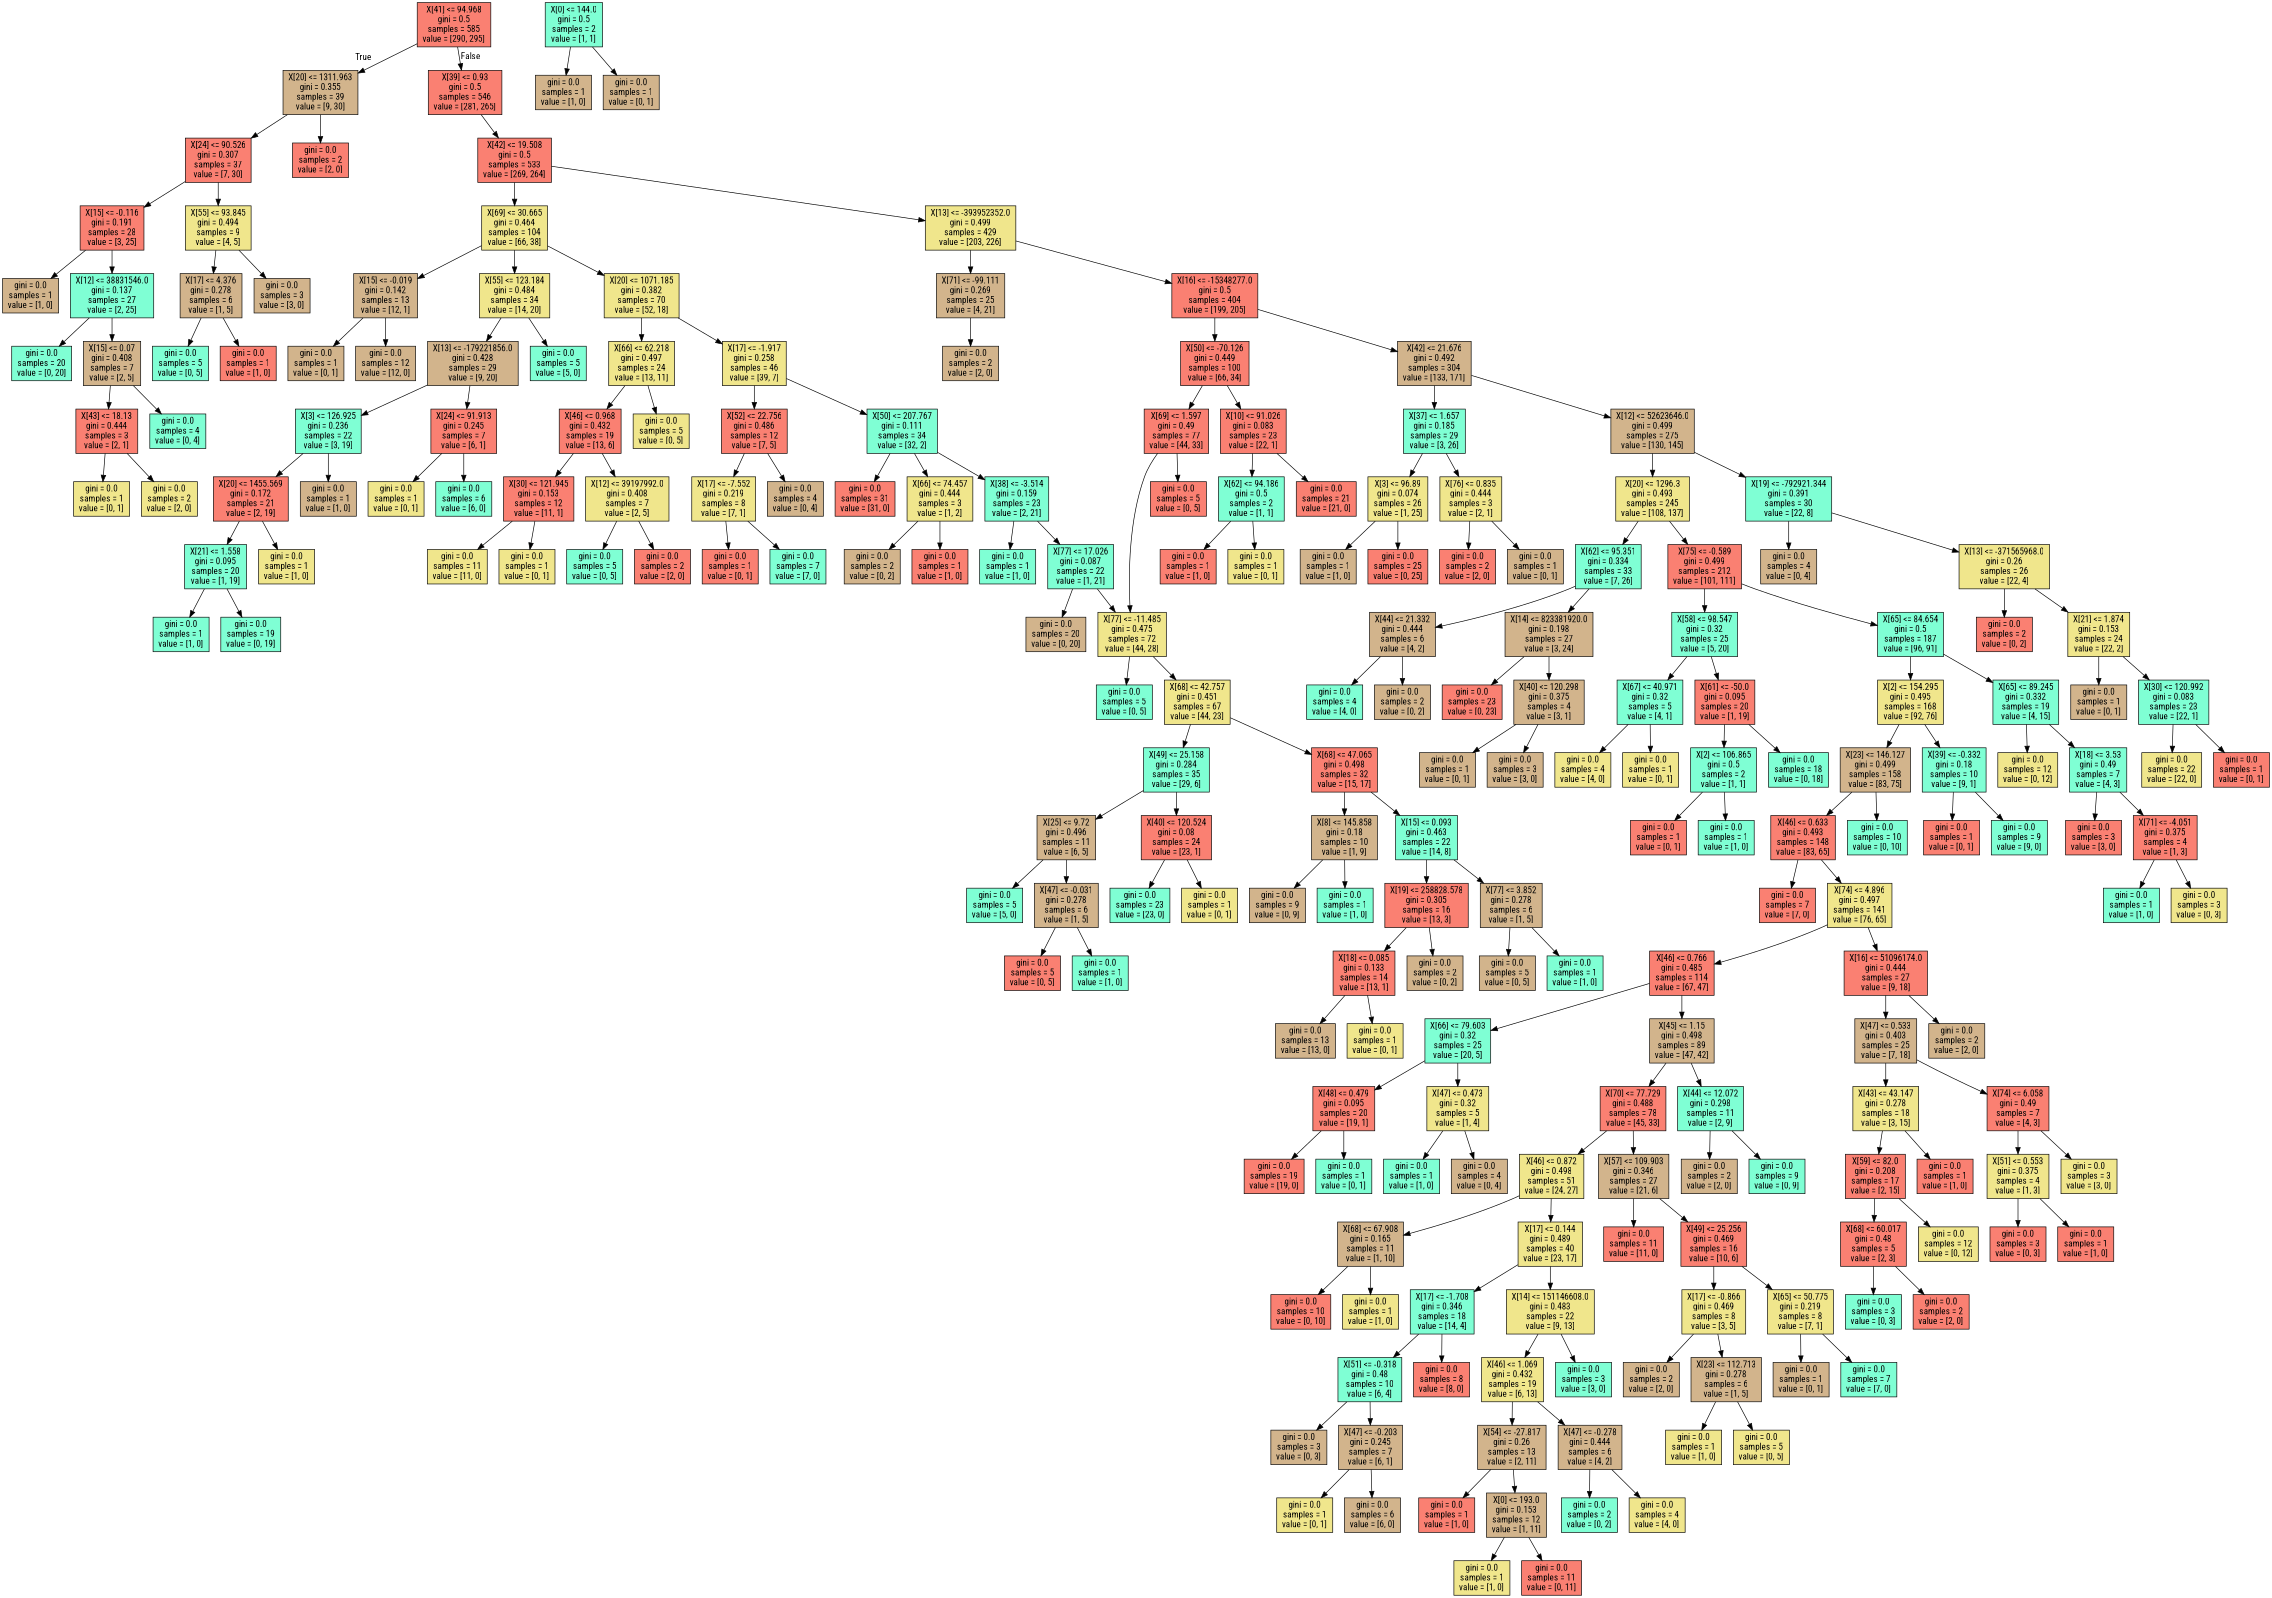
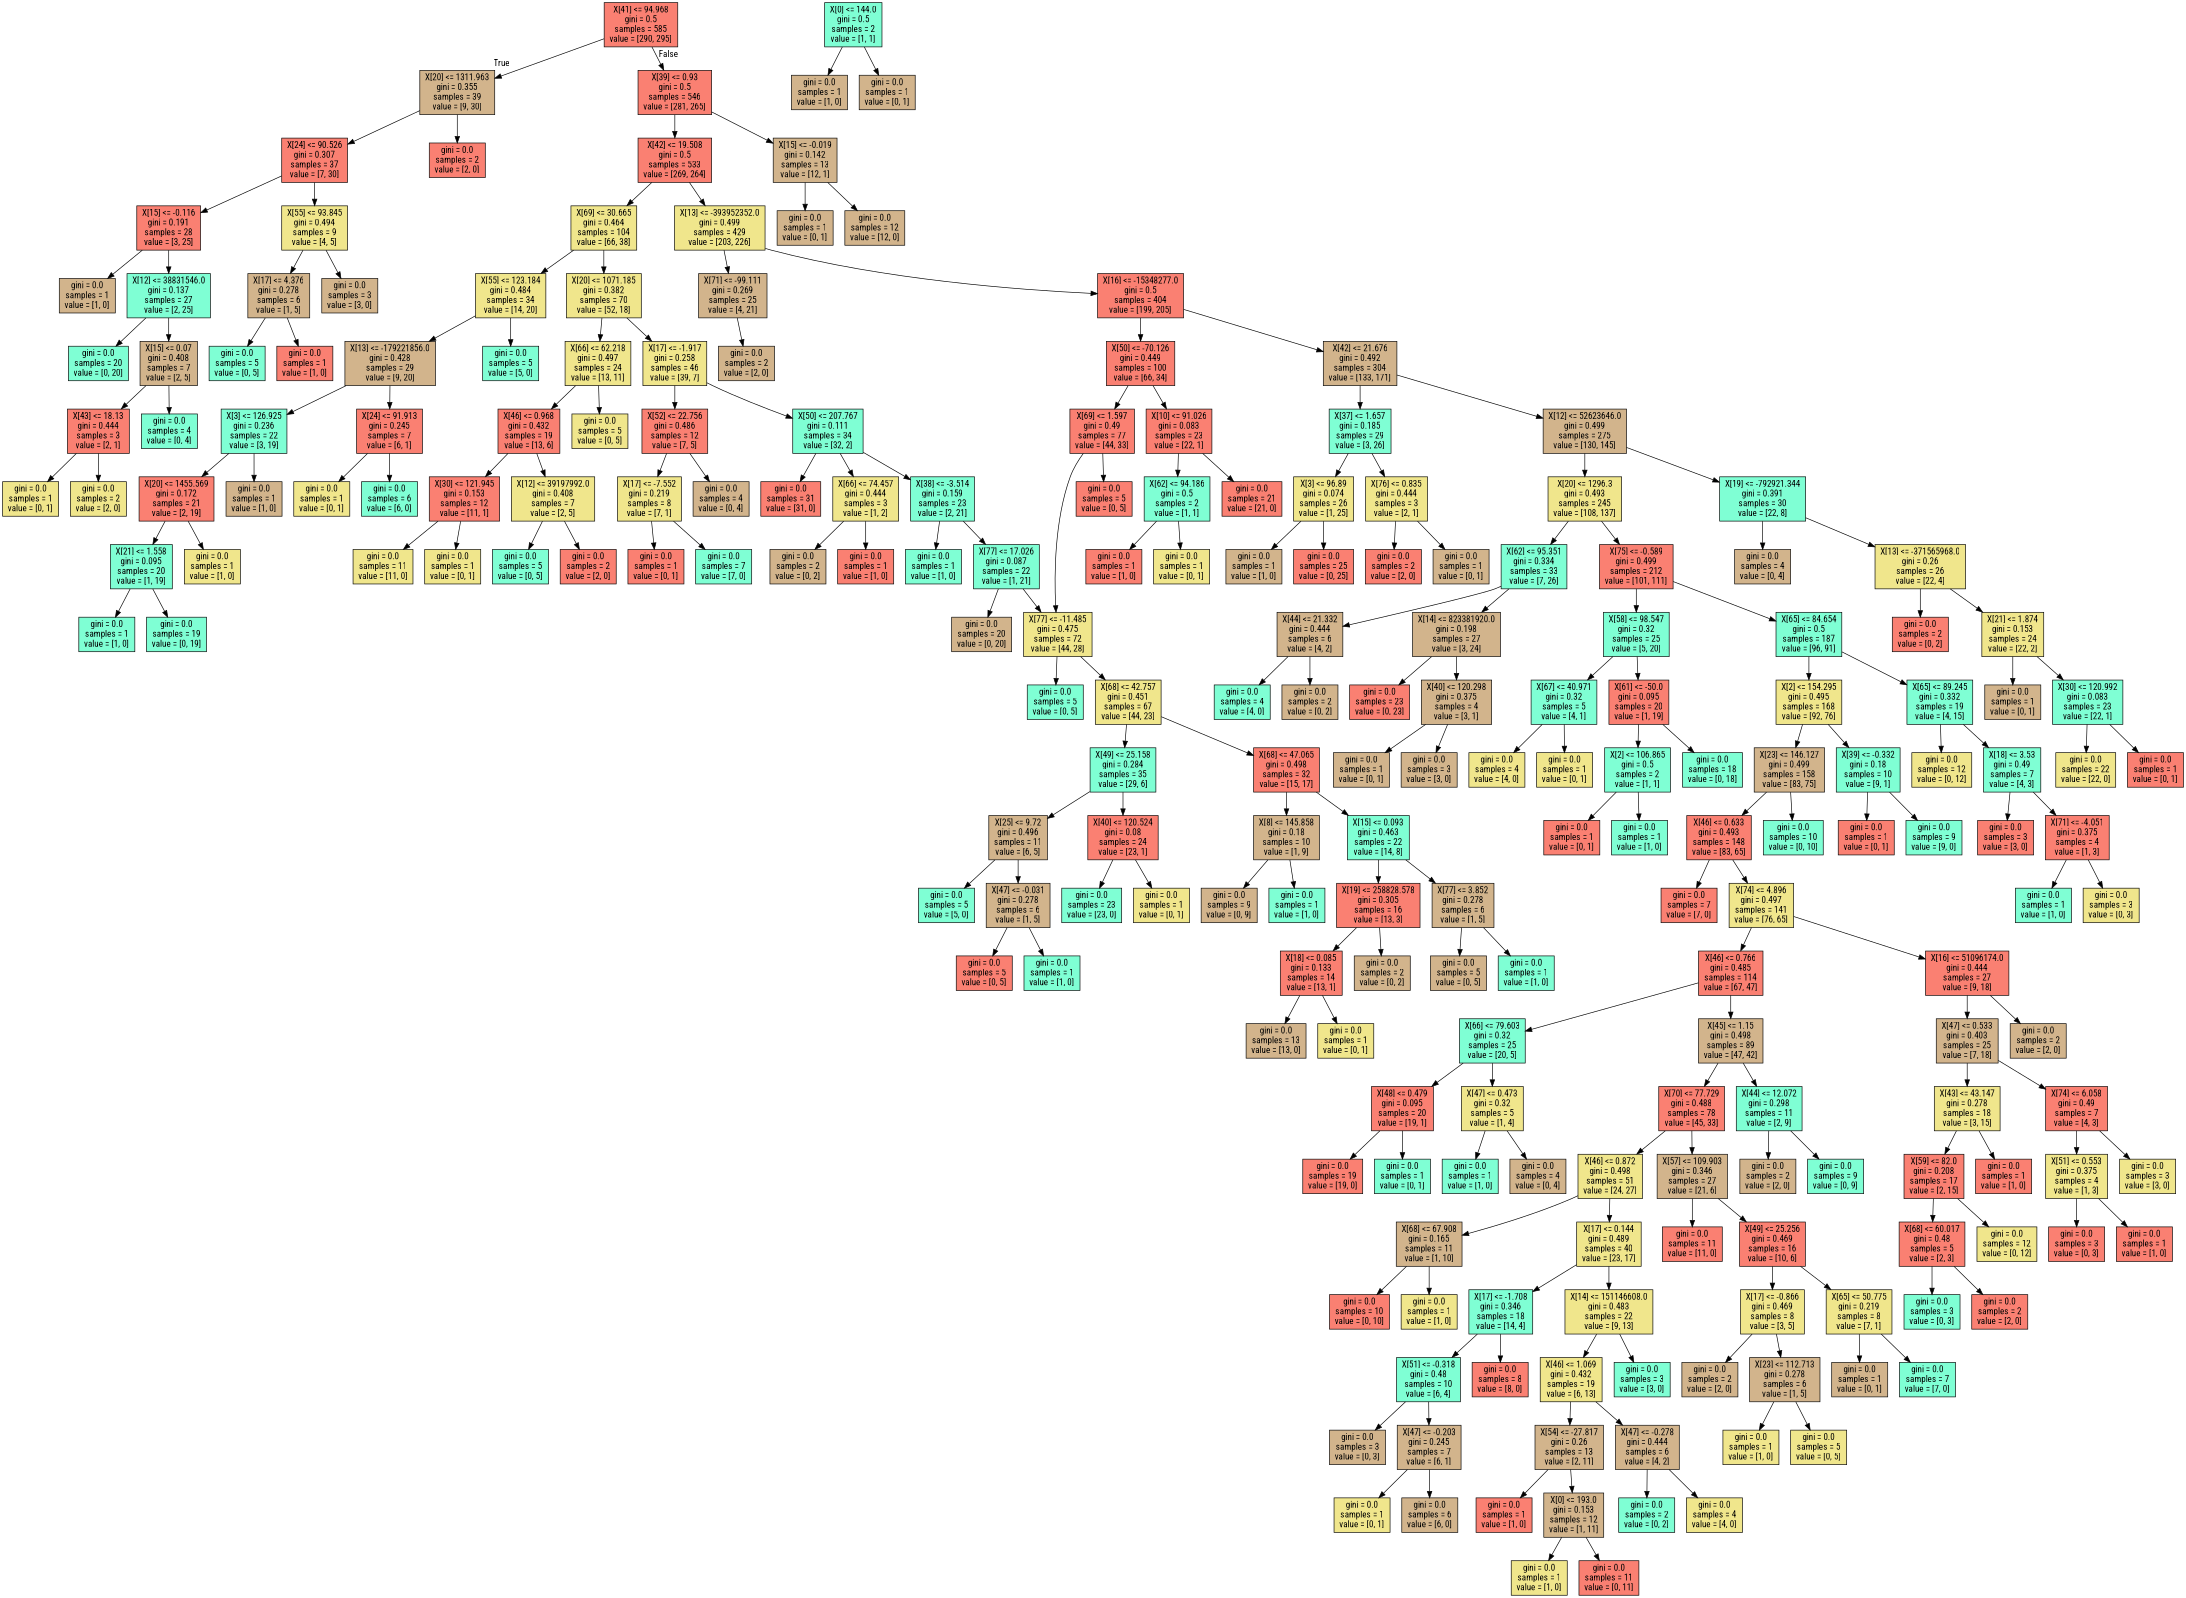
edge "X[69] <= 30.665 gini = 0.464 samples = 104 value = [66, 38]" -> "X[15] <= -0.019 gini = 0.142 samples = 13 value = [12, 1]": now "X[39] <= 0.93 gini = 0.5 samples = 546 value = [281, 265]" -> "X[15] <= -0.019 gini = 0.142 samples = 13 value = [12, 1]"
